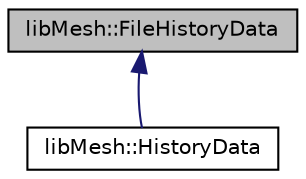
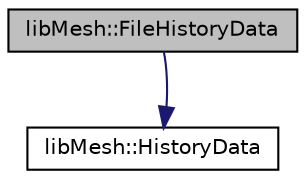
edge "libMesh::HistoryData" -> "libMesh::FileHistoryData": reversed
